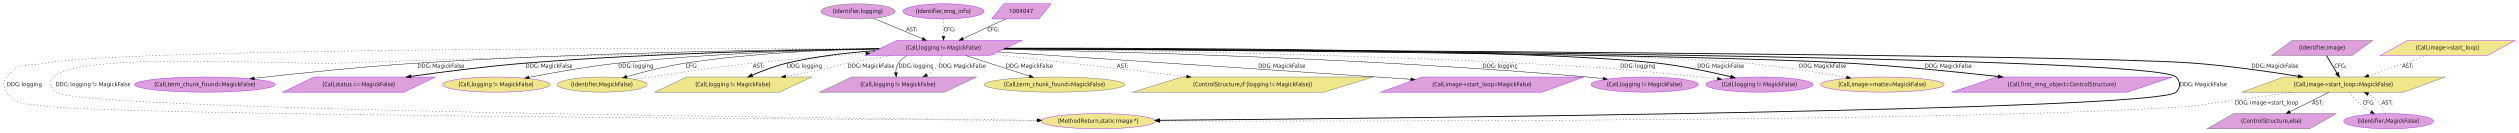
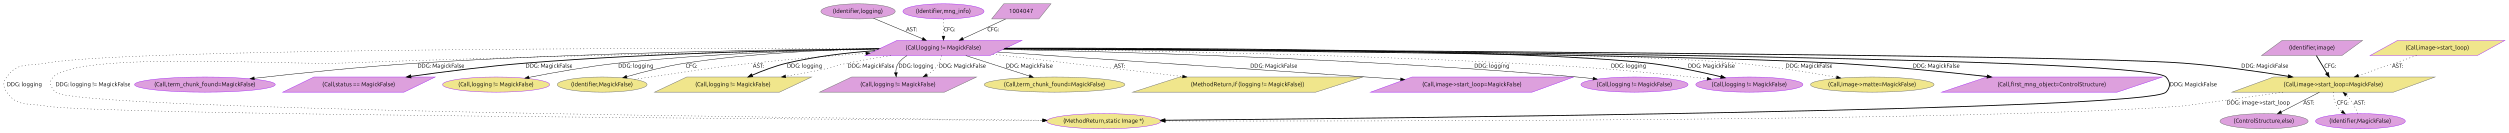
node "1004047": color purple -> gray40
node "(ControlStructure,if (logging != MagickFalse))": label "(ControlStructure,if (logging != MagickFalse))" -> "(MethodReturn,if (logging != MagickFalse))"
node "(Call,image->matte=MagickFalse)": color purple -> gray40
node "(ControlStructure,else)": shape parallelogram -> ellipse
